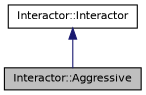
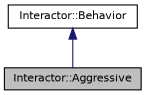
node "Interactor::Interactor": label "Interactor::Interactor" -> "Interactor::Behavior"
